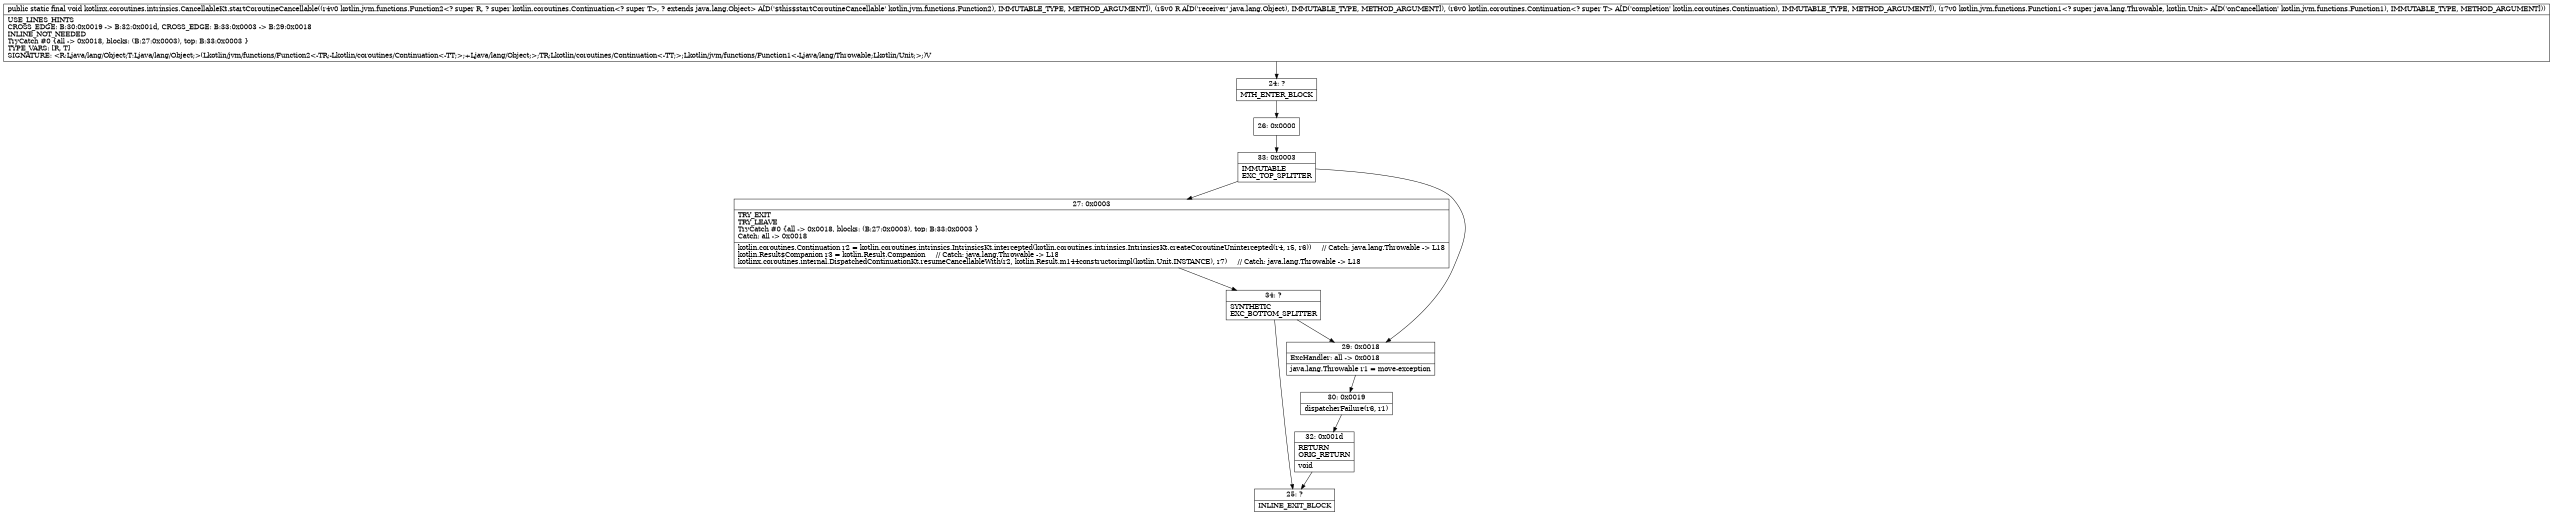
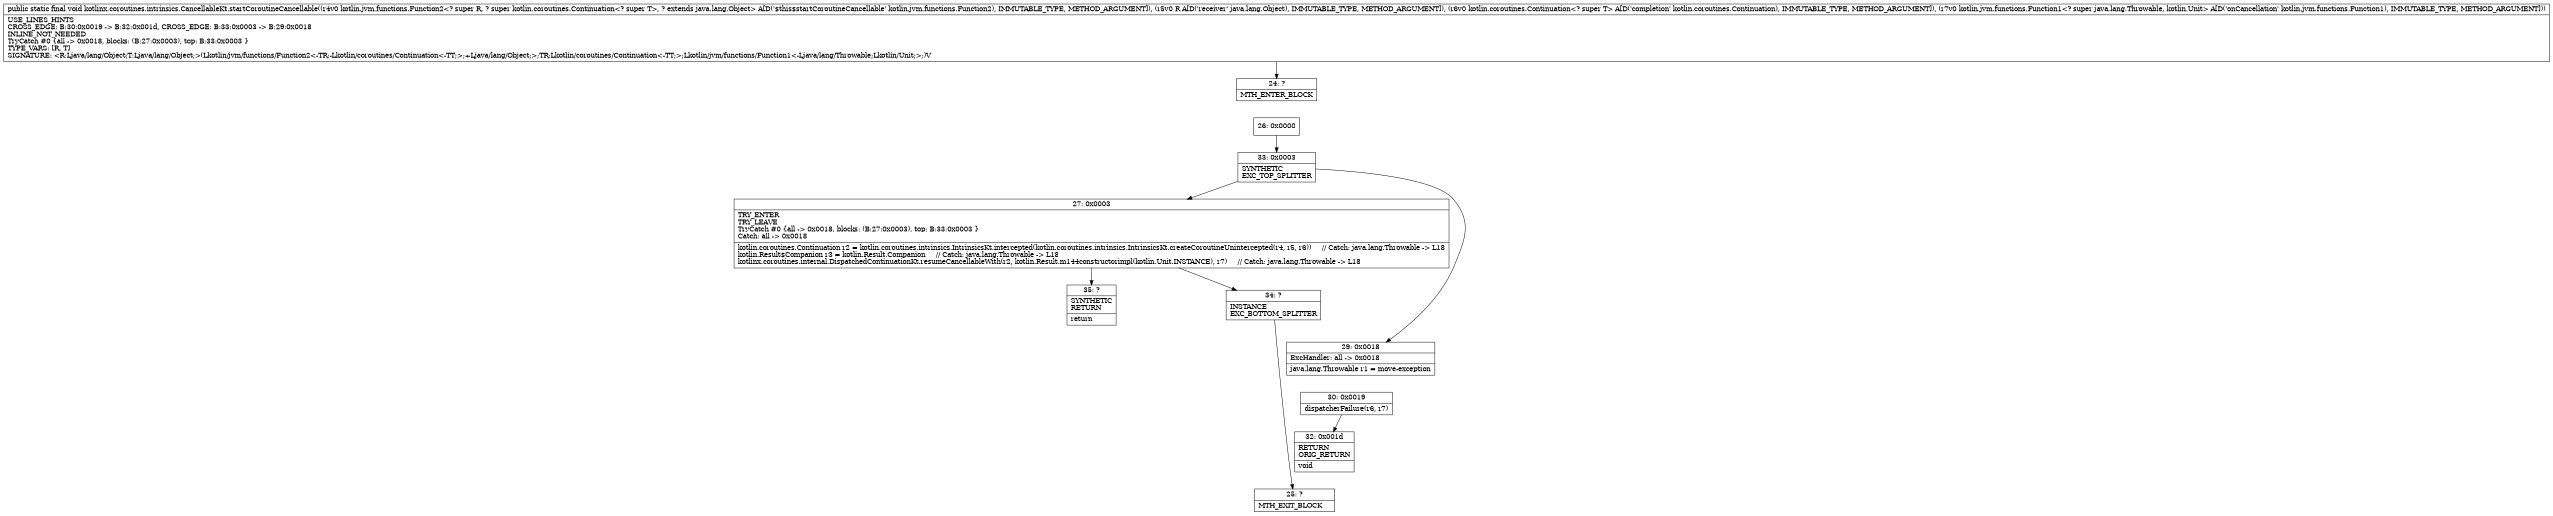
edge "24: ?" -> "26: 0x0000": removed
node "33: 0x0003": text "IMMUTABLE" -> "SYNTHETIC"
node "27: 0x0003": text "TRY_EXIT" -> "TRY_ENTER"
node "35: ?": added
node "34: ?": text "SYNTHETIC" -> "INSTANCE"
edge "34: ?" -> "29: 0x0018": removed
edge "29: 0x0018" -> "30: 0x0019": removed
node "30: 0x0019": text "dispatcherFailure(r6, r1)" -> "dispatcherFailure(r6, r7)"
edge "32: 0x001d" -> "25: ?": removed
node "25: ?": text "INLINE_EXIT_BLOCK" -> "MTH_EXIT_BLOCK"
